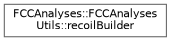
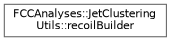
node "FCCAnalyses::FCCAnalyses Utils::recoilBuilder": label "FCCAnalyses::FCCAnalyses Utils::recoilBuilder" -> "FCCAnalyses::JetClustering Utils::recoilBuilder"
